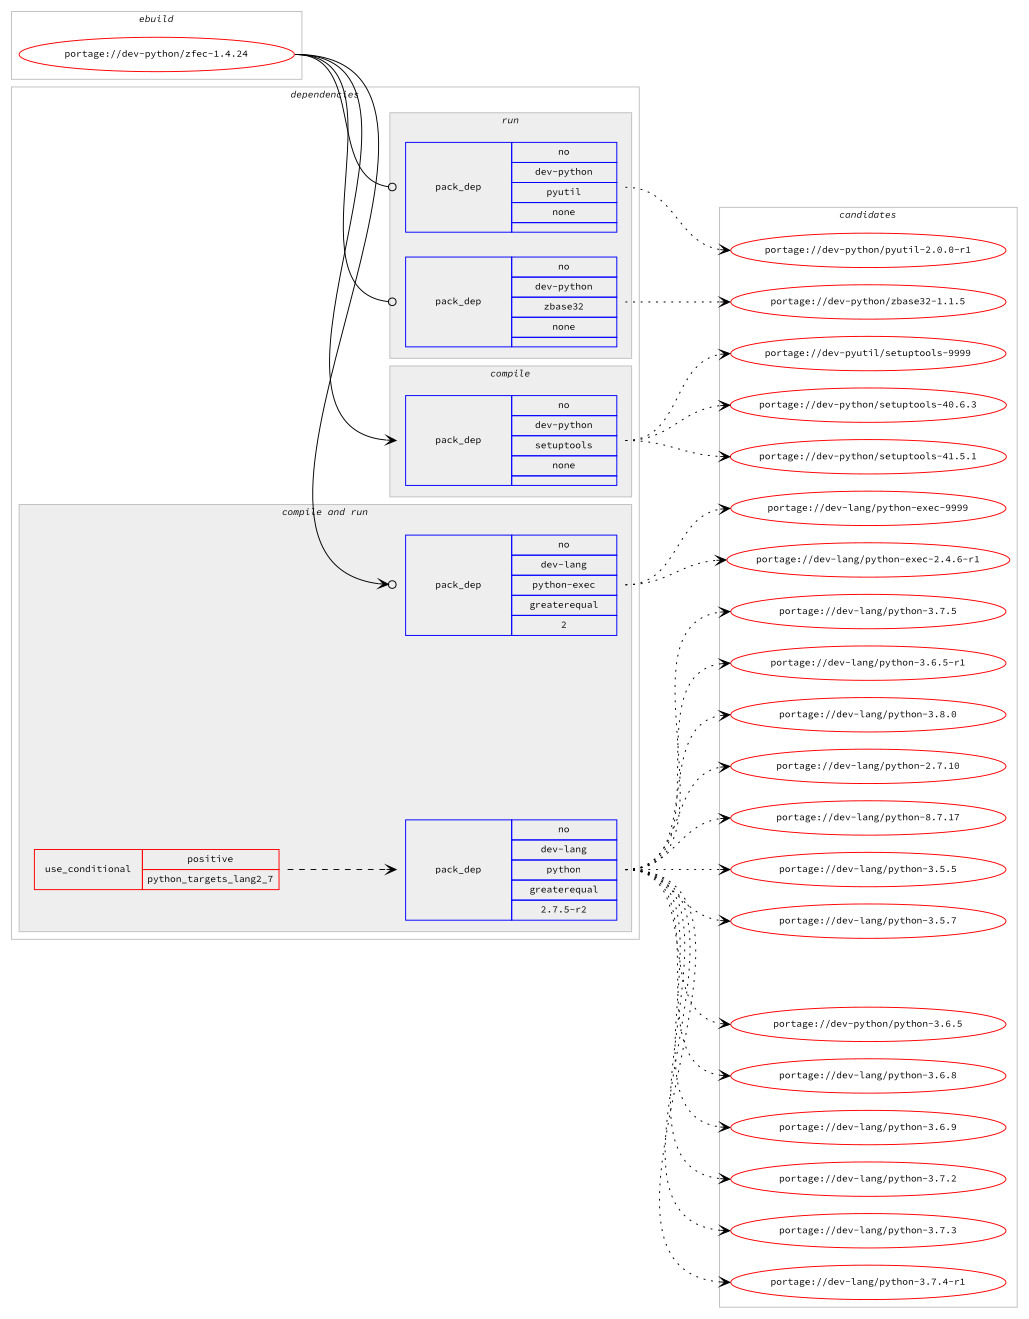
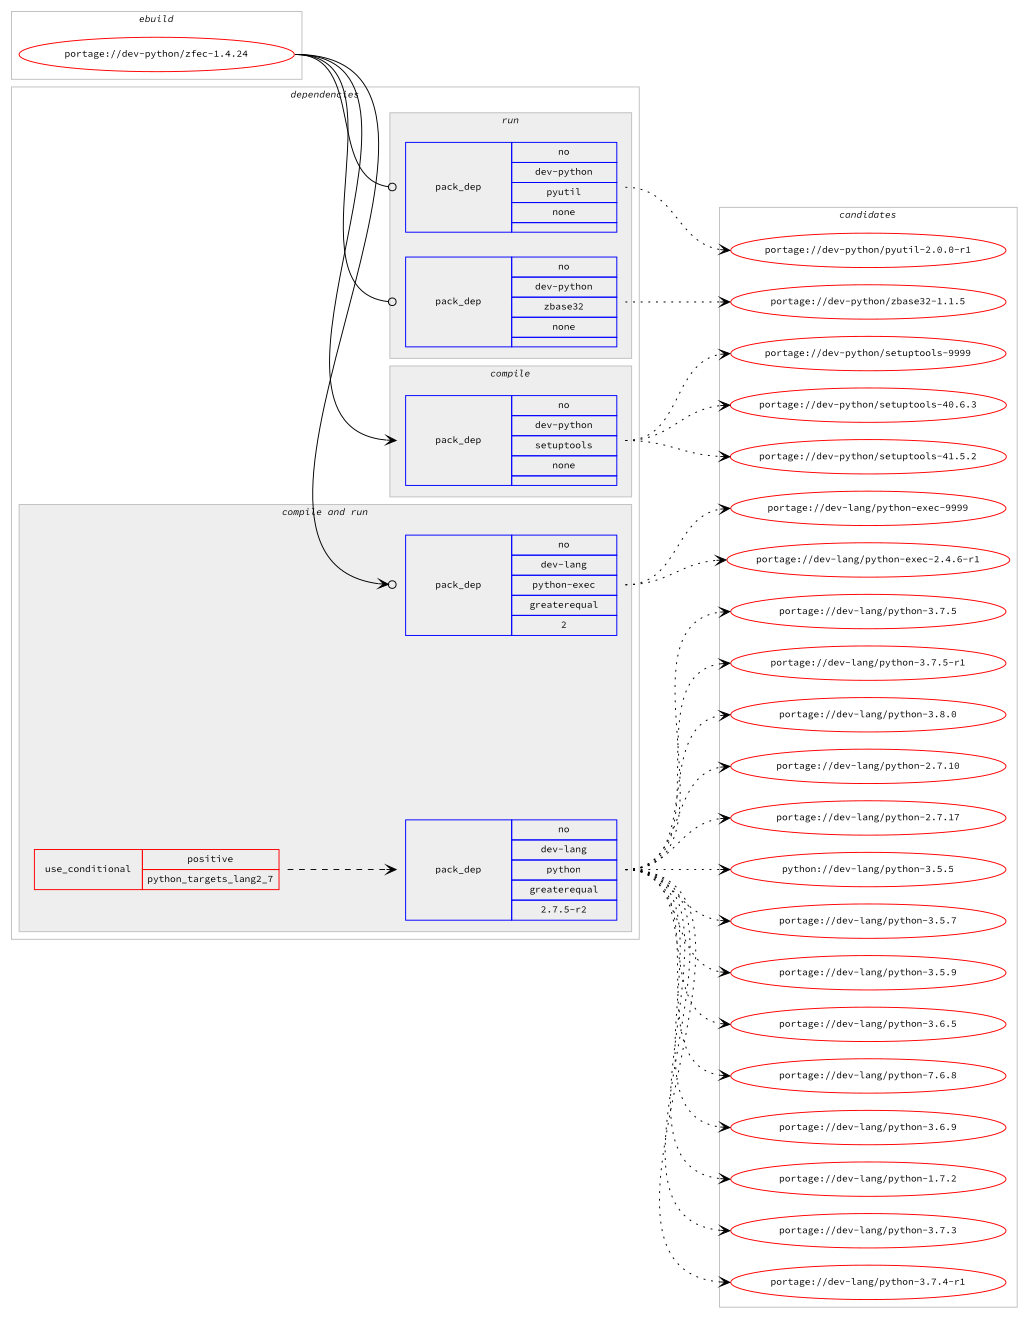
node "portage://dev-pyutil/setuptools-9999": label "portage://dev-pyutil/setuptools-9999" -> "portage://dev-python/setuptools-9999"
node "portage://dev-python/setuptools-41.5.1": label "portage://dev-python/setuptools-41.5.1" -> "portage://dev-python/setuptools-41.5.2"
node "portage://dev-lang/python-3.6.5-r1": label "portage://dev-lang/python-3.6.5-r1" -> "portage://dev-lang/python-3.7.5-r1"
node "portage://dev-lang/python-8.7.17": label "portage://dev-lang/python-8.7.17" -> "portage://dev-lang/python-2.7.17"
node "portage://dev-lang/python-3.5.5": label "portage://dev-lang/python-3.5.5" -> "python://dev-lang/python-3.5.5"
node "portage://dev-lang/python-3.5.9": added
node "portage://dev-python/python-3.6.5": label "portage://dev-python/python-3.6.5" -> "portage://dev-lang/python-3.6.5"
node "portage://dev-lang/python-3.6.8": label "portage://dev-lang/python-3.6.8" -> "portage://dev-lang/python-7.6.8"
node "portage://dev-lang/python-3.7.2": label "portage://dev-lang/python-3.7.2" -> "portage://dev-lang/python-1.7.2"
